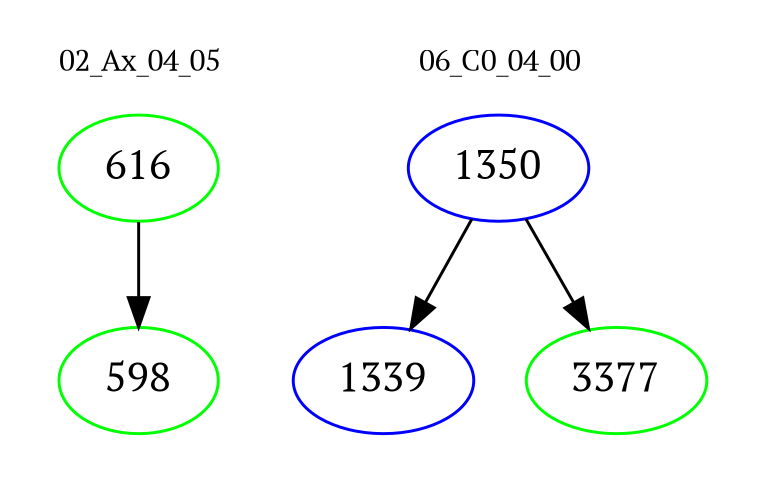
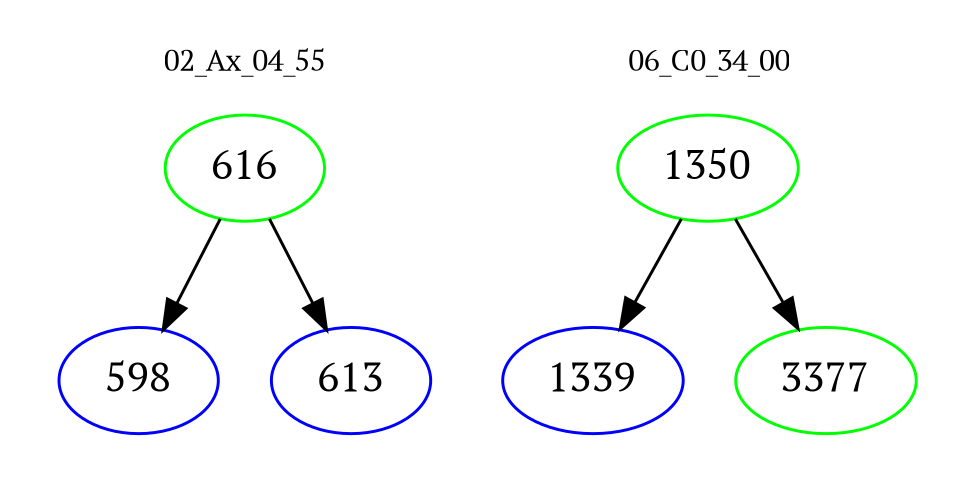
cluster "02_Ax_04_05": label "02_Ax_04_05" -> "02_Ax_04_55"
cluster "06_C0_04_00": label "06_C0_04_00" -> "06_C0_34_00"
node "1350": color blue -> green
node "598": color green -> blue
node "613": added
